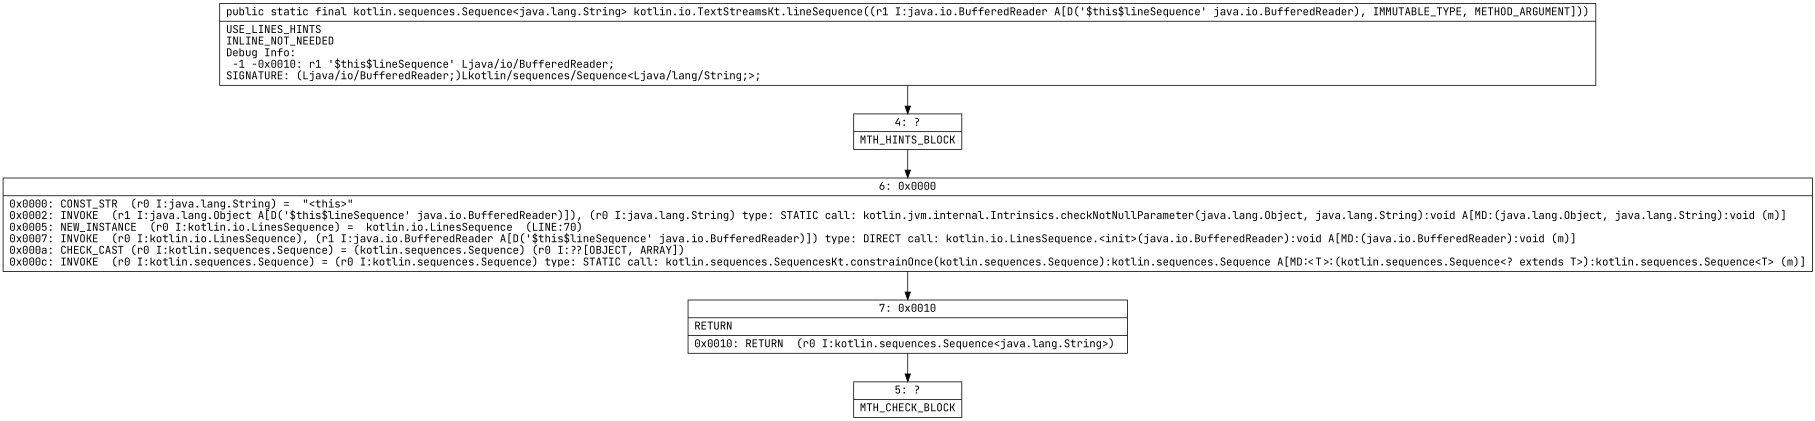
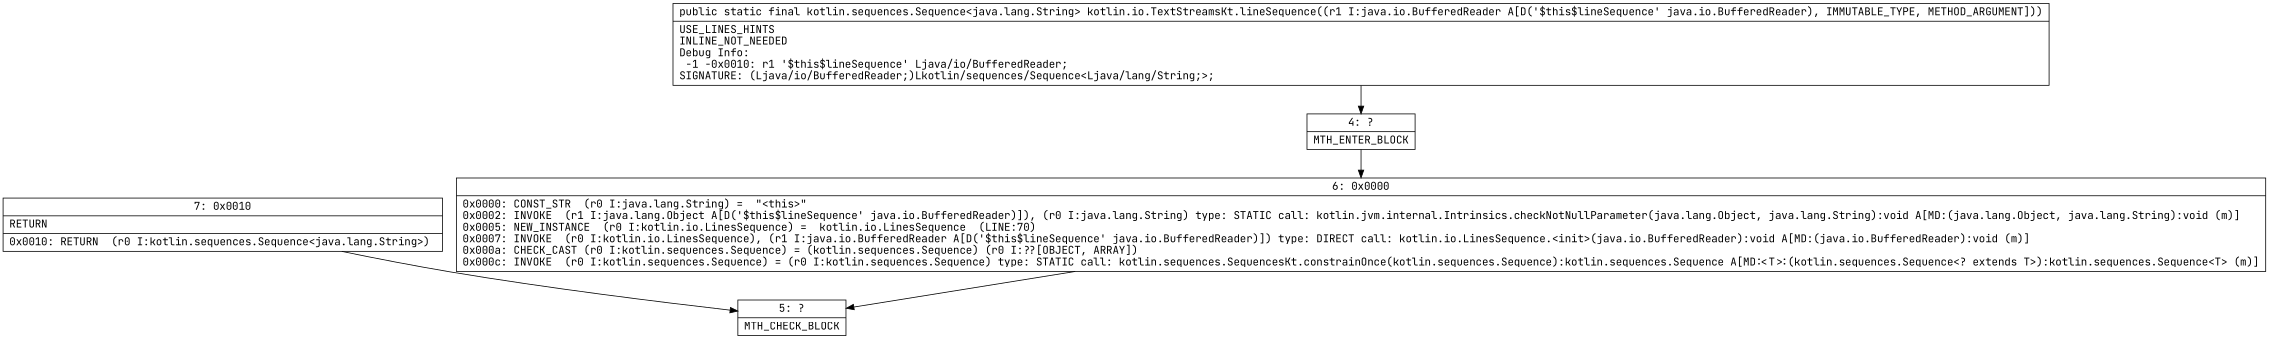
node "4: ?": text "MTH_HINTS_BLOCK" -> "MTH_ENTER_BLOCK"
edge "6: 0x0000" -> "7: 0x0010": now "6: 0x0000" -> "5: ?"
